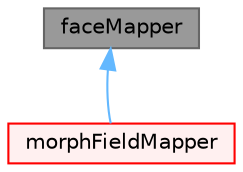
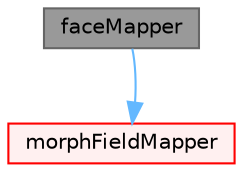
edge "morphFieldMapper" -> "faceMapper": reversed
